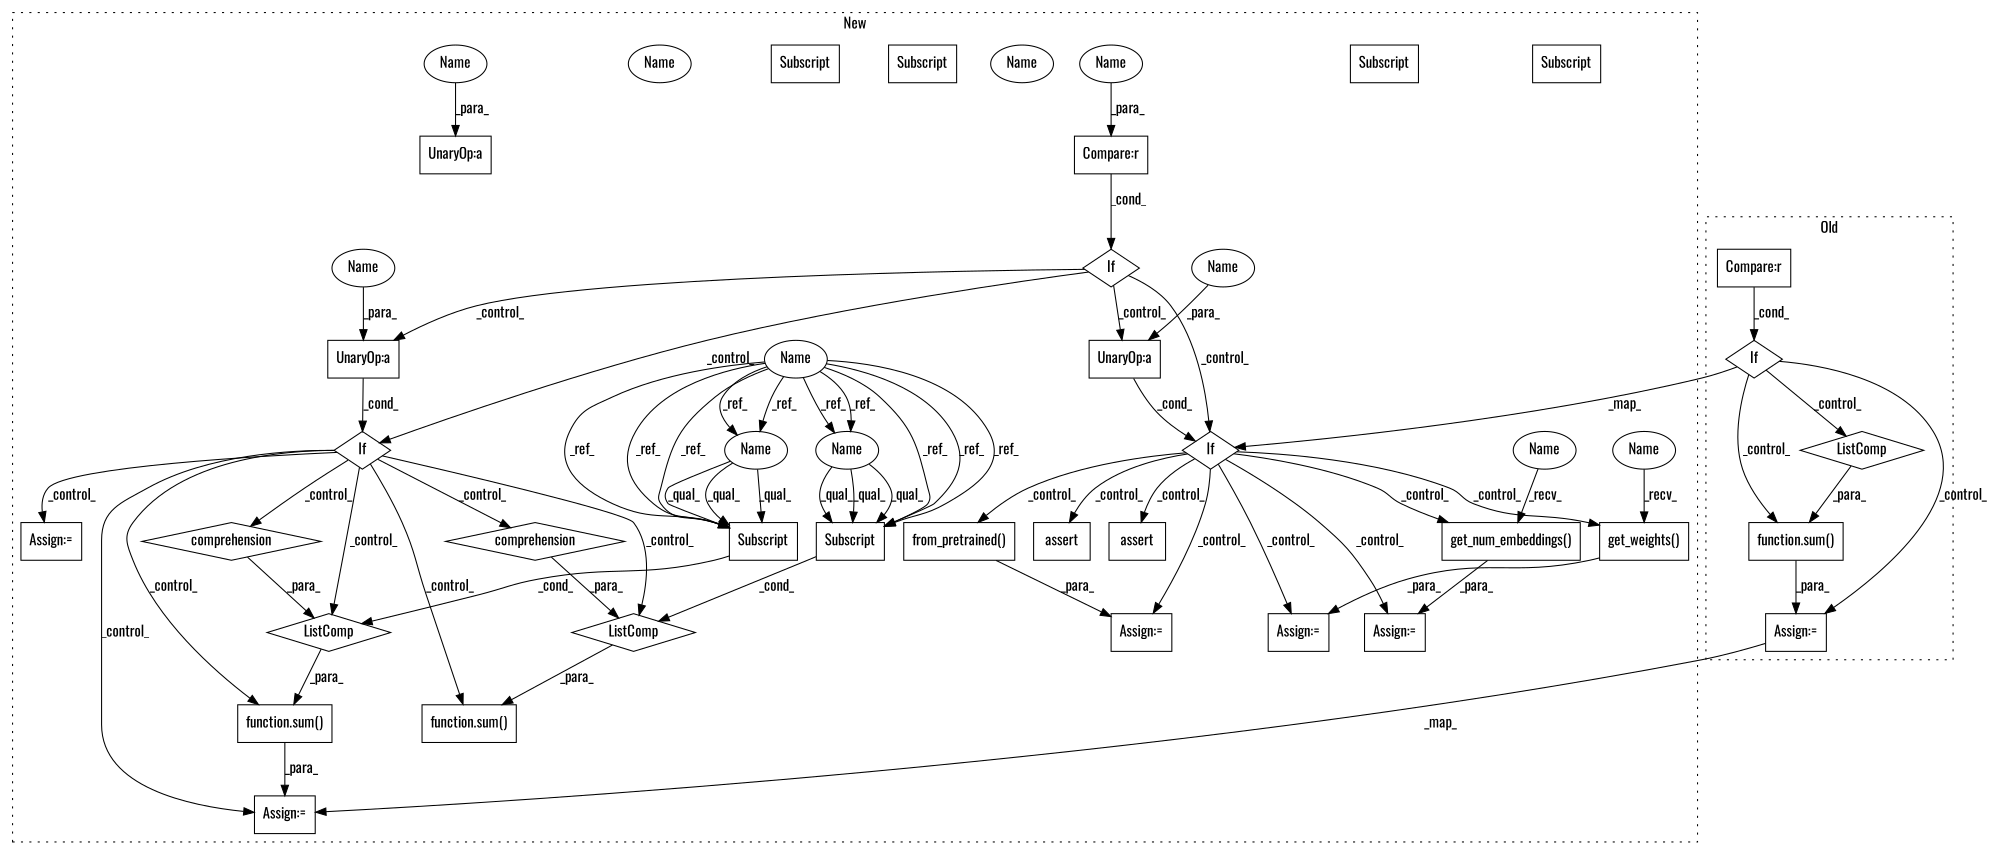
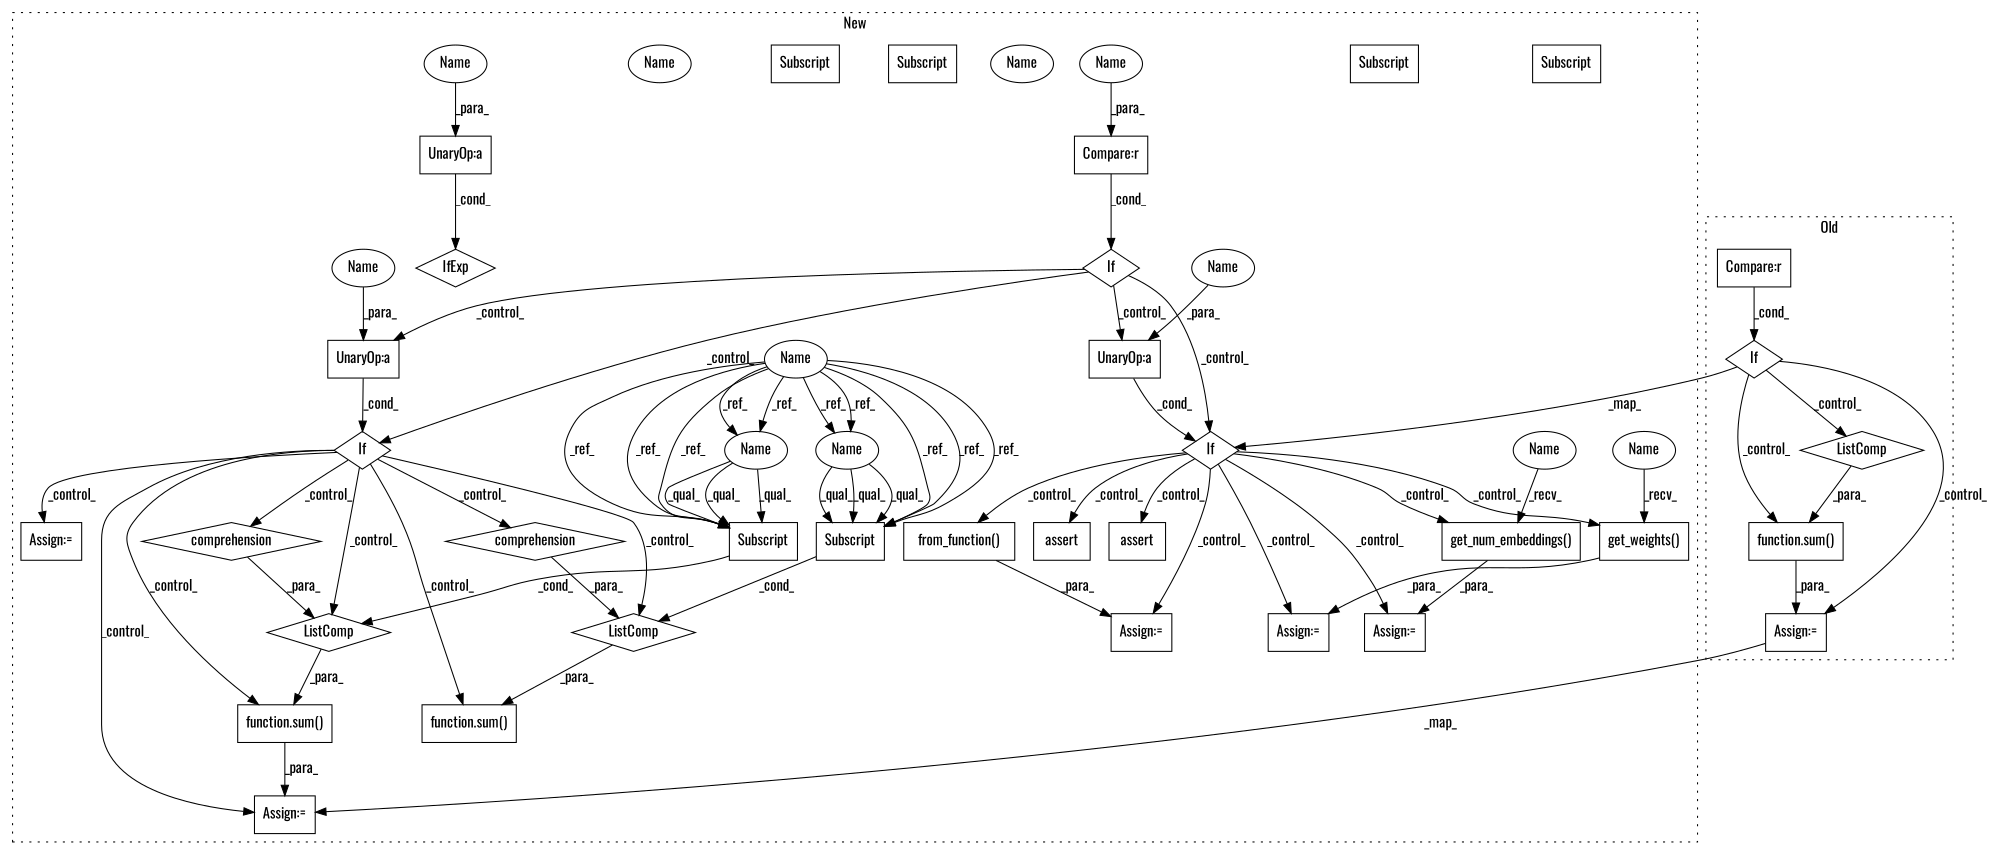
node "IfExp": added
node "from_pretrained()": label "from_pretrained()" -> "from_function()"
